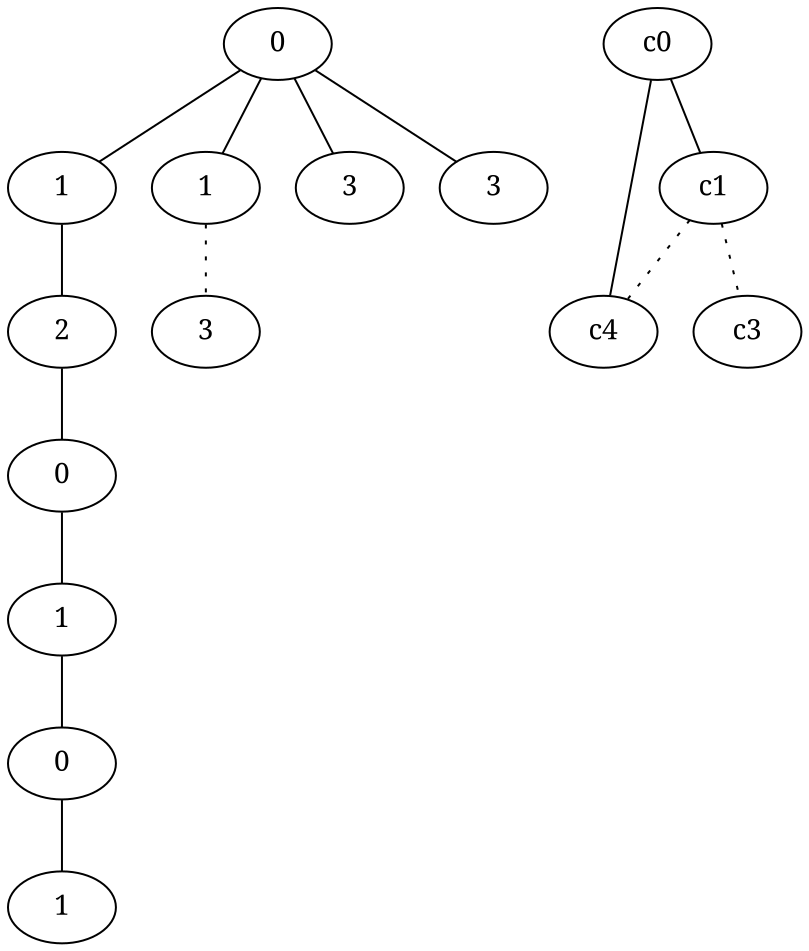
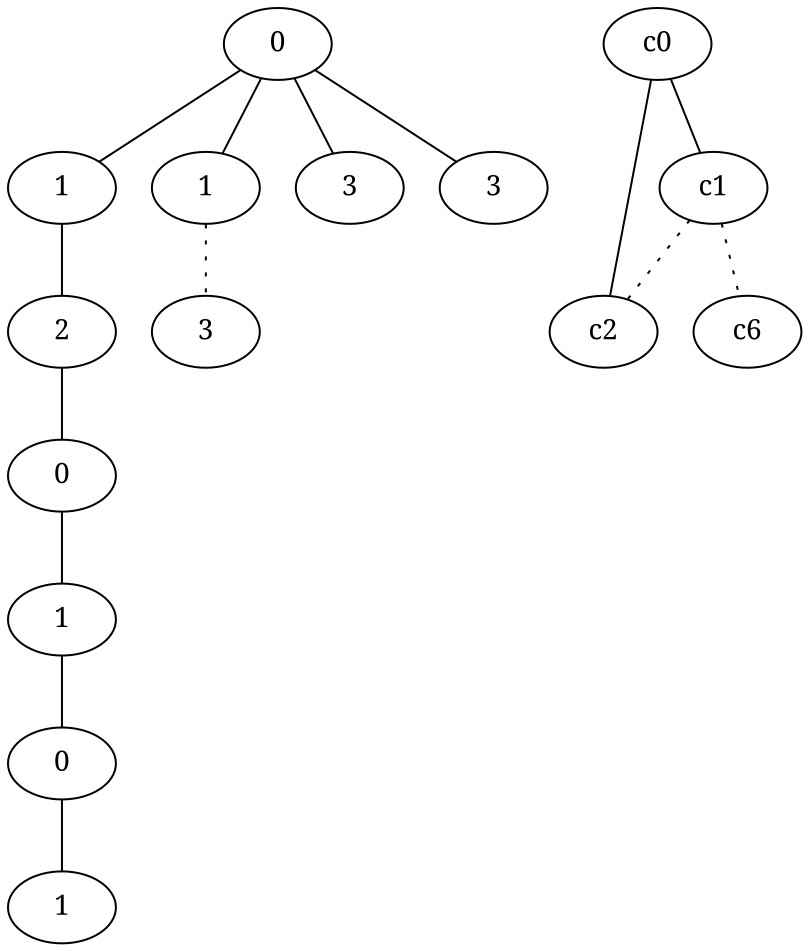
node "c4": label "c4" -> "c2"
node "c3": label "c3" -> "c6"
